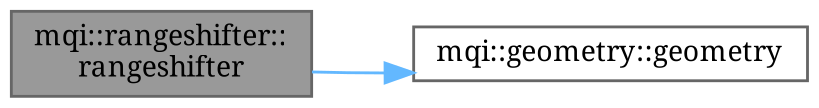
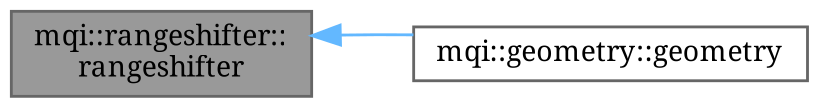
edge "mqi::rangeshifter:: rangeshifter" -> "mqi::geometry::geometry": reversed
